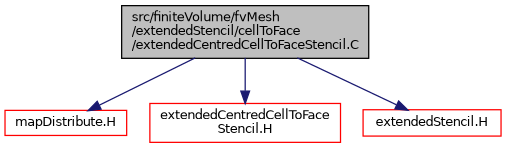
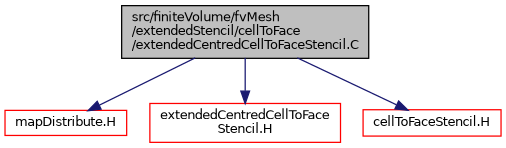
node "extendedStencil.H": label "extendedStencil.H" -> "cellToFaceStencil.H"
